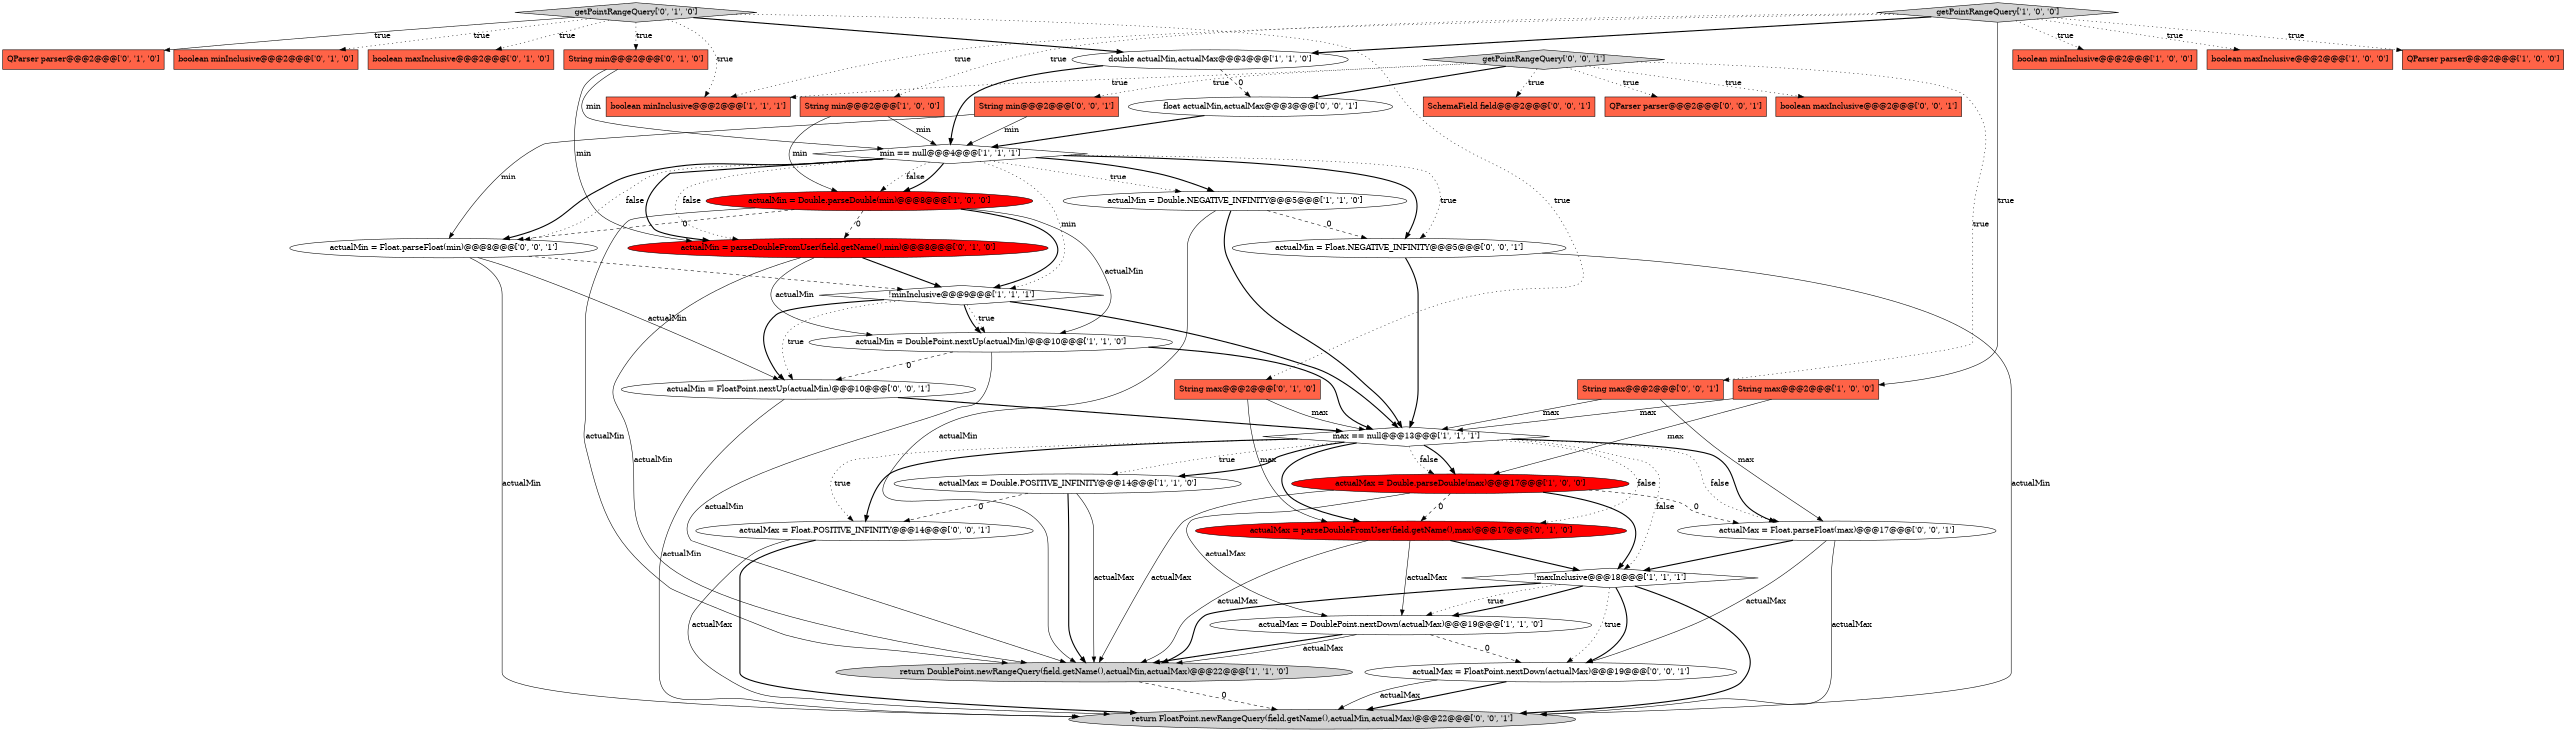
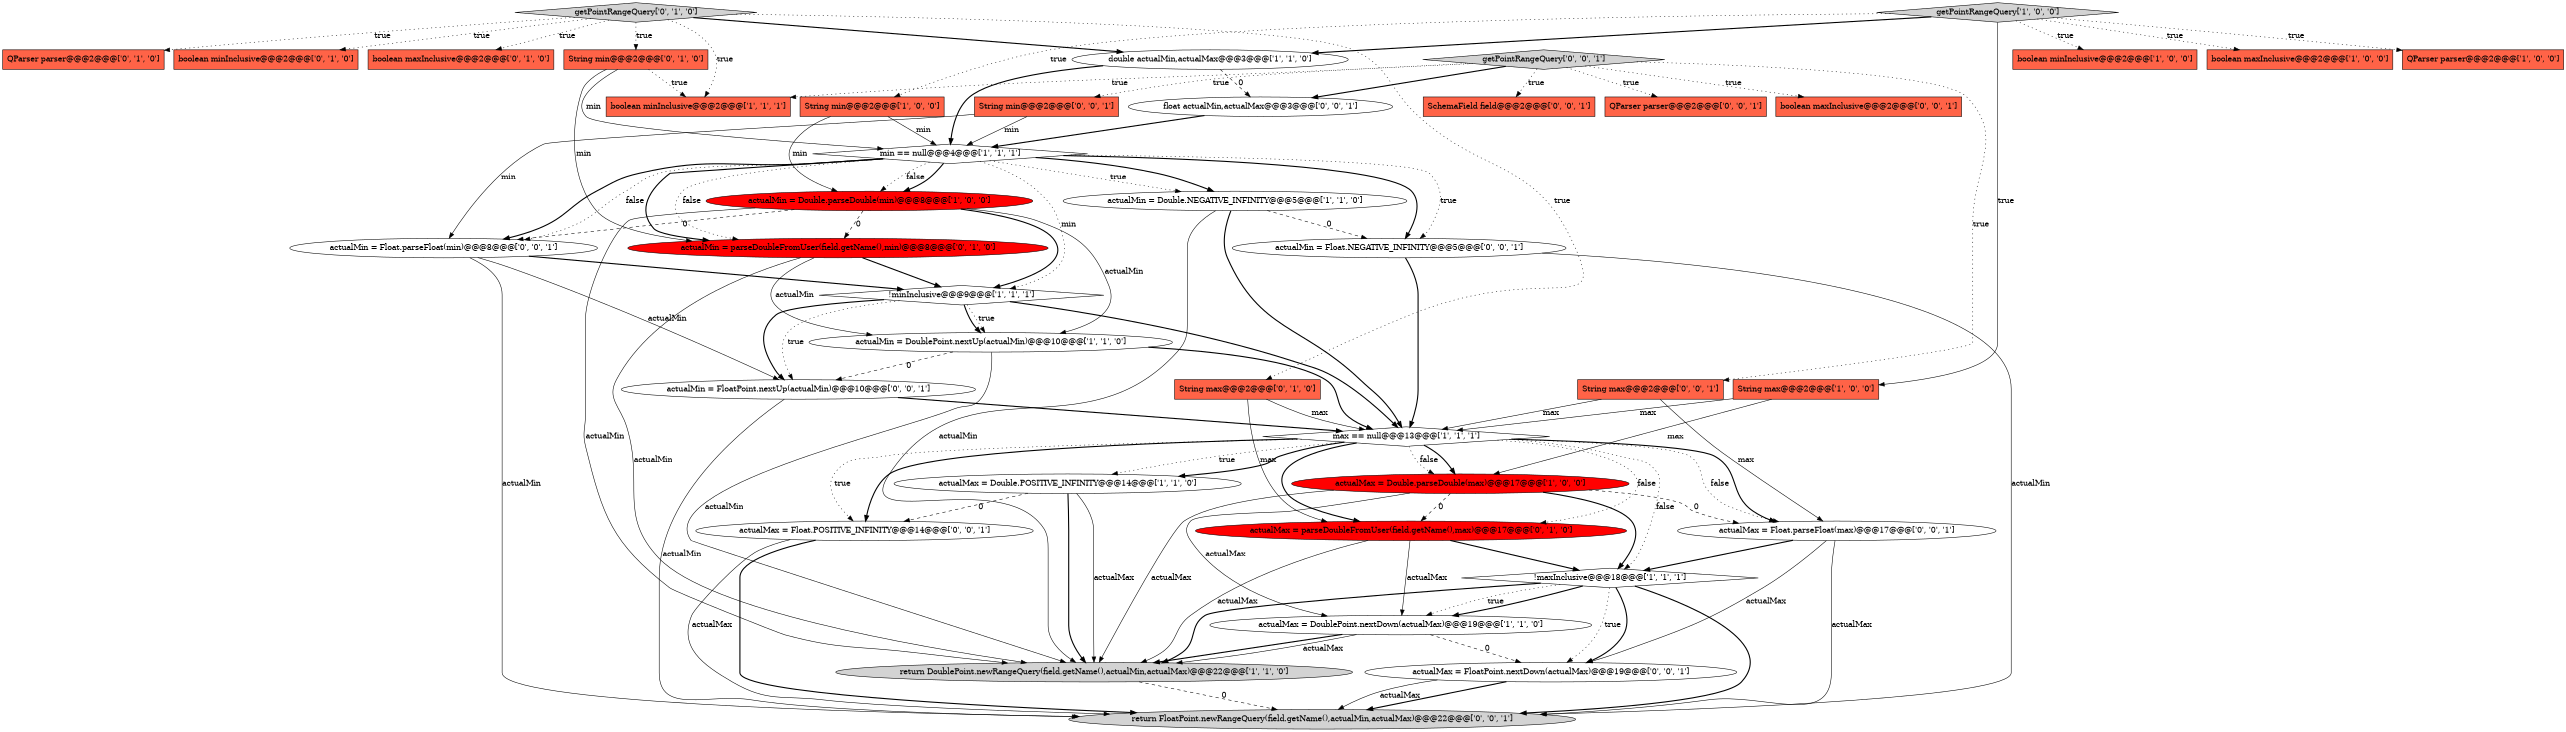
edge "getPointRangeQuery['0', '1', '0']" -> "QParser parser@@@2@@@['0', '1', '0']": style solid -> dotted
edge "getPointRangeQuery['1', '0', '0']" -> "boolean minInclusive@@@2@@@['1', '1', '1']": now "String min@@@2@@@['0', '1', '0']" -> "boolean minInclusive@@@2@@@['1', '1', '1']"
edge "actualMin = Float.parseFloat(min)@@@8@@@['0', '0', '1']" -> "!minInclusive@@@9@@@['1', '1', '1']": style dashed -> bold
